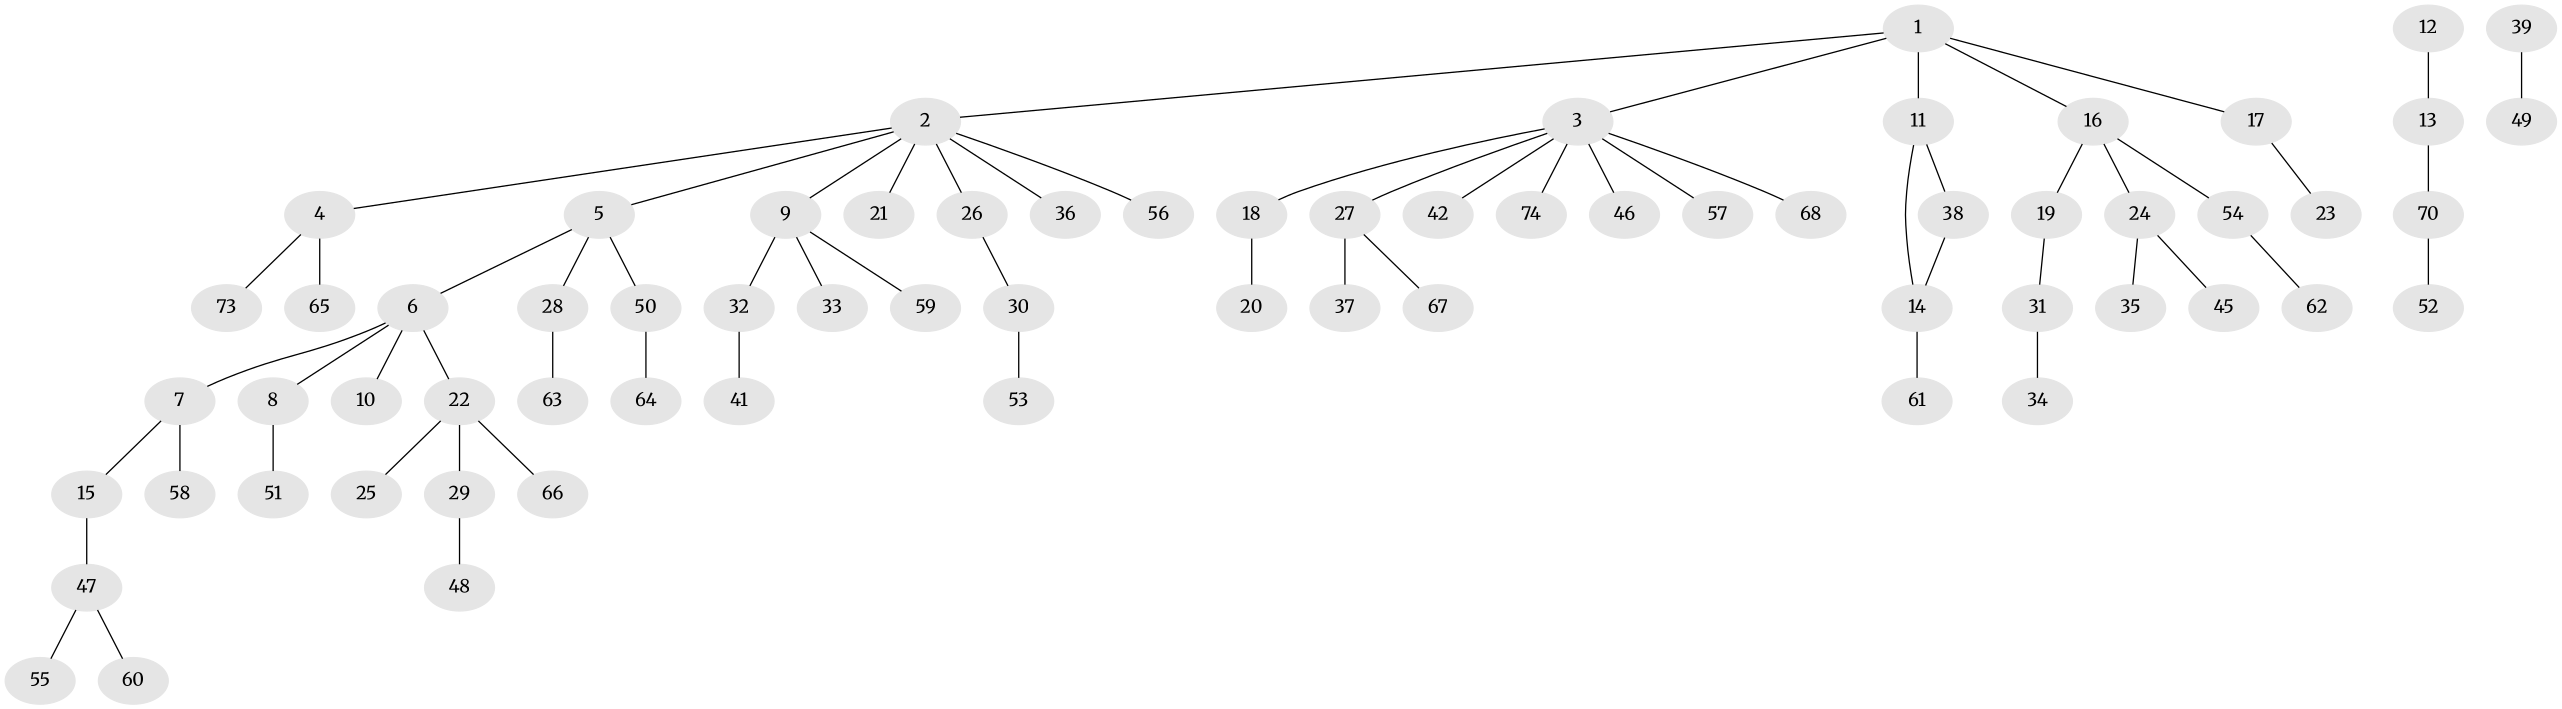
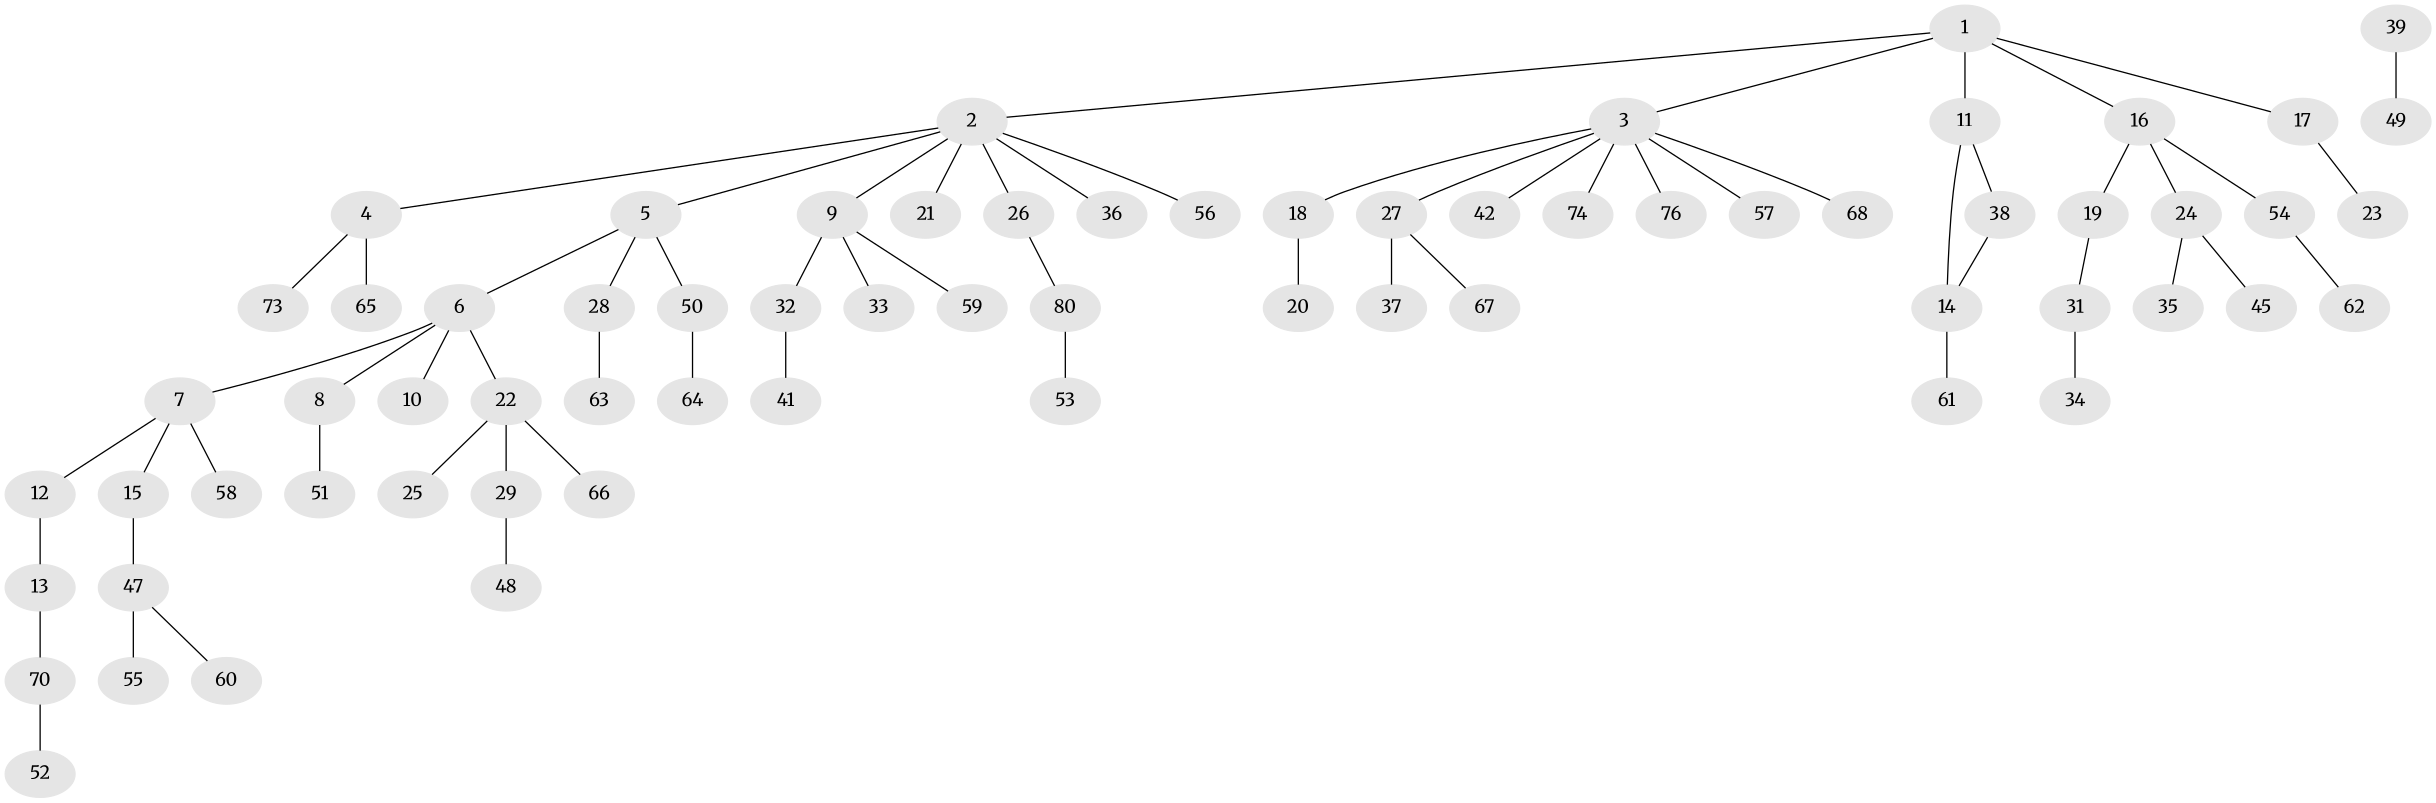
node "46": label "46" -> "76"
node "30": label "30" -> "80"
edge "7" -- "12": added
